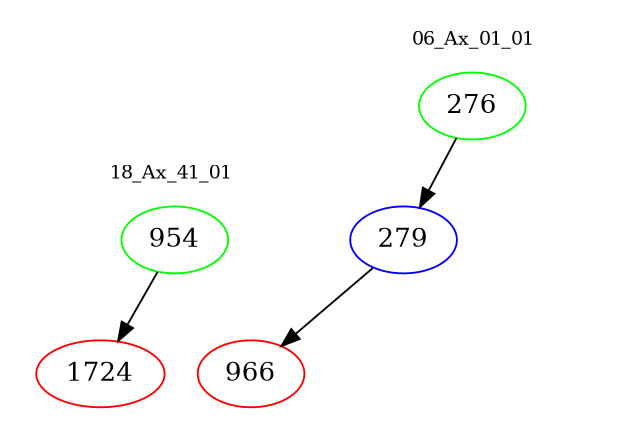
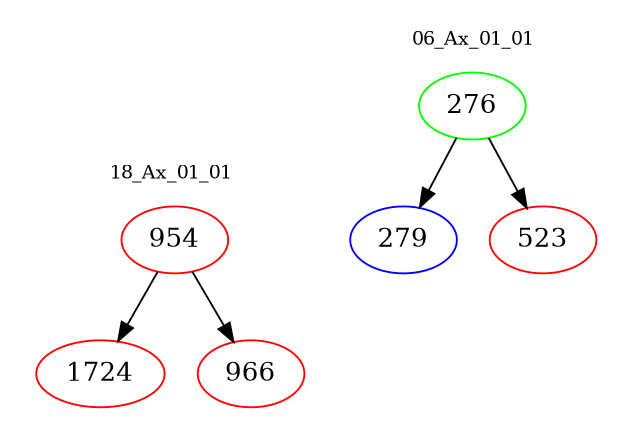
cluster "18_Ax_41_01": label "18_Ax_41_01" -> "18_Ax_01_01"
node "954": color green -> red
node "523": added
edge "279" -> "966": now "954" -> "966"
